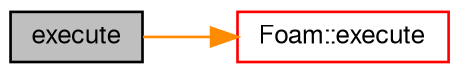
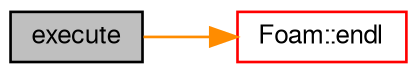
node "Foam::execute": label "Foam::execute" -> "Foam::endl"
